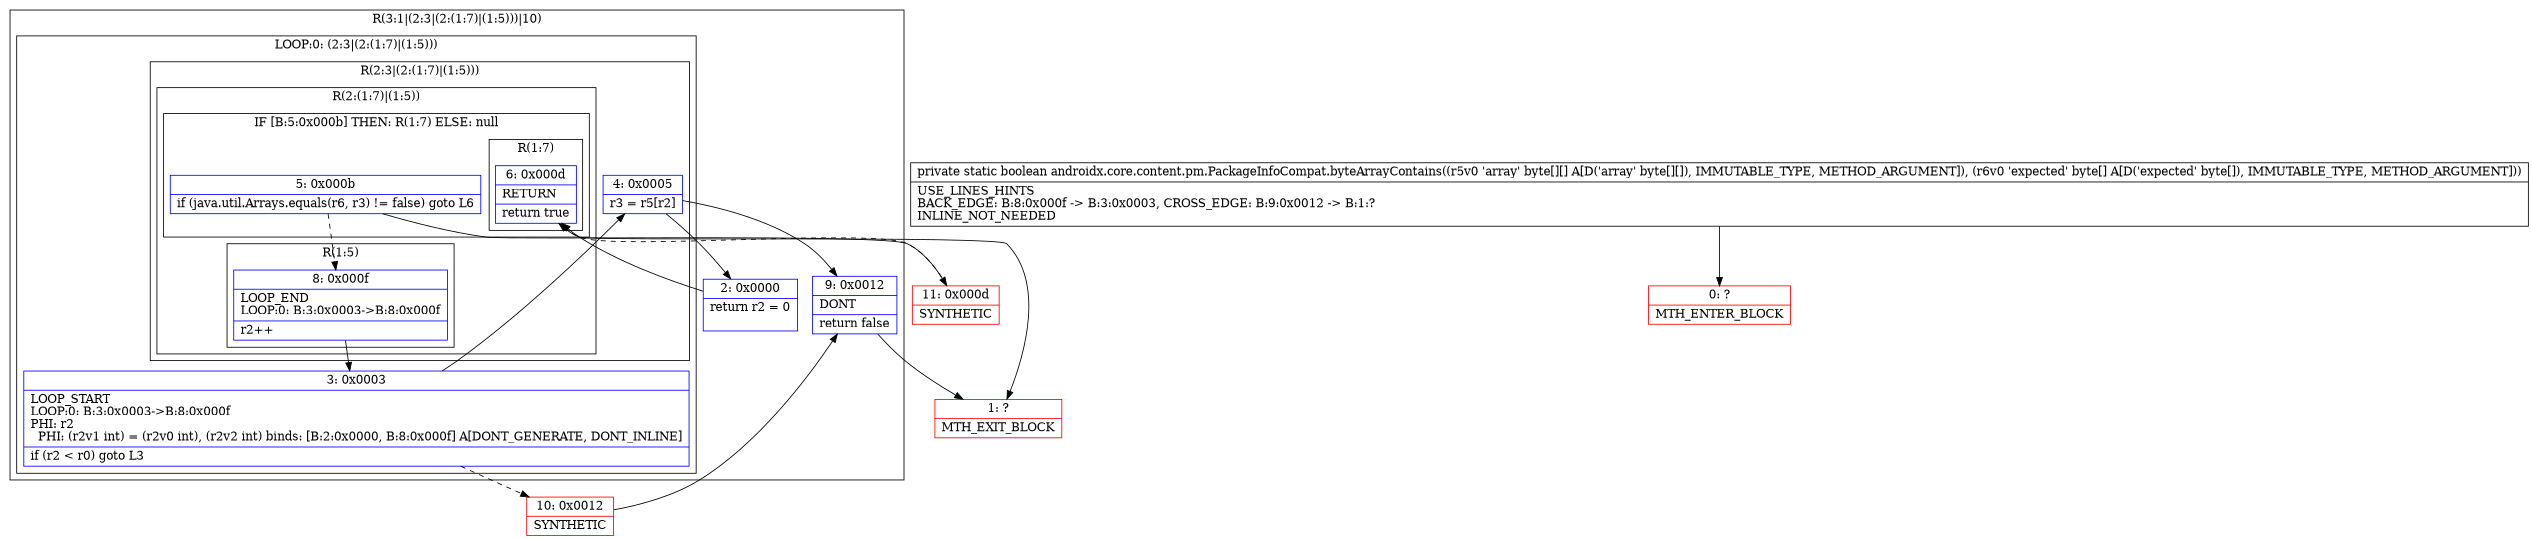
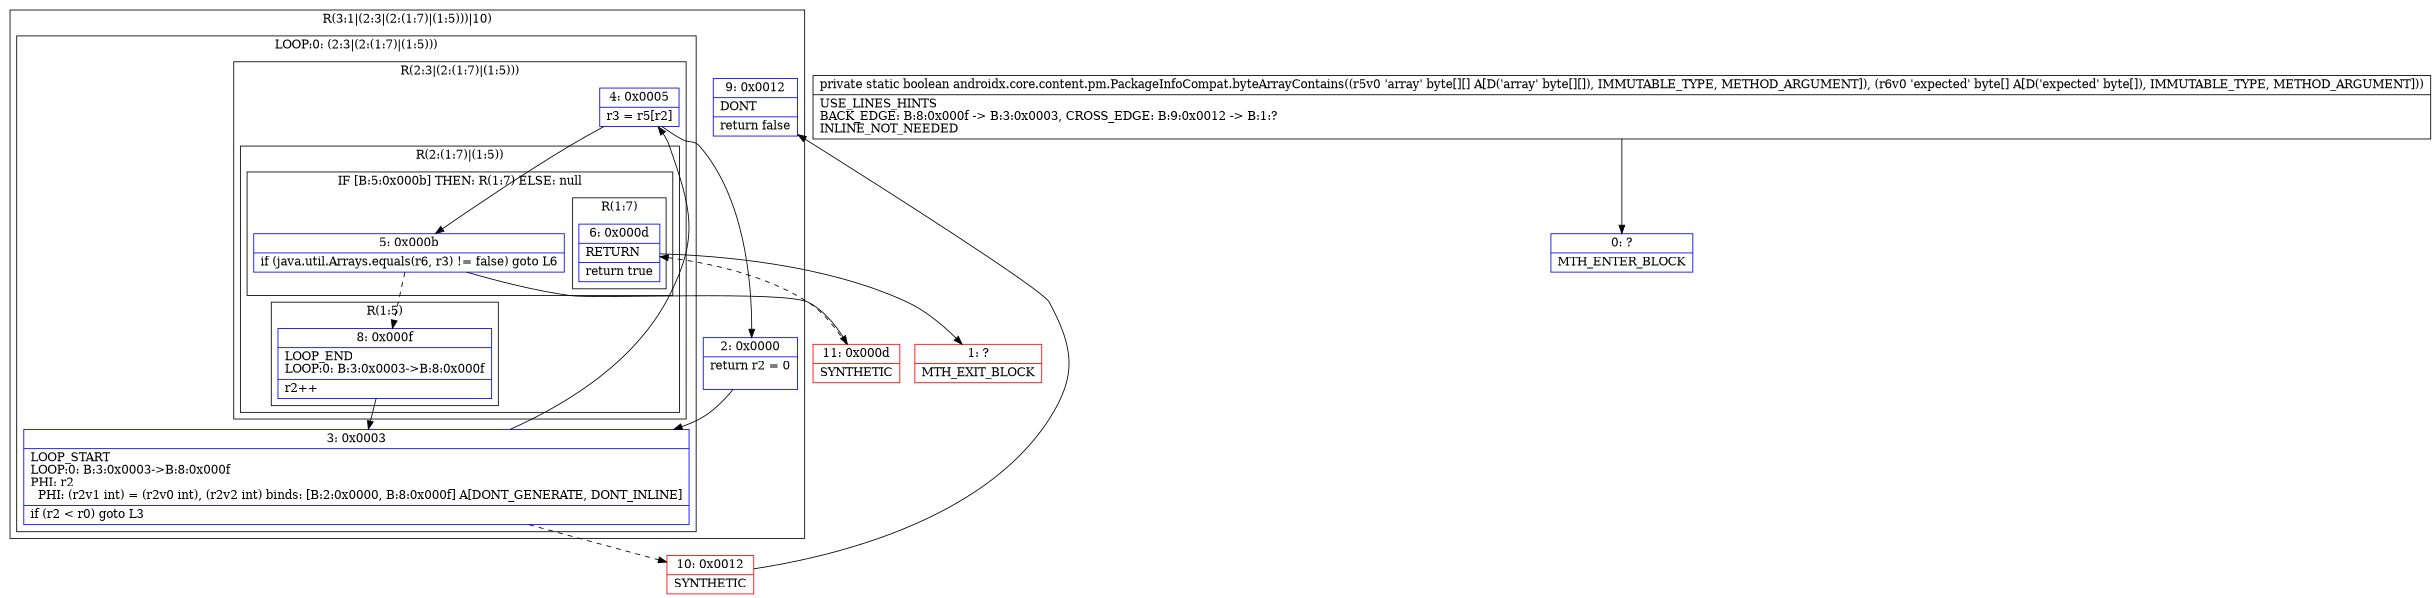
edge "4: 0x0005" -> "9: 0x0012": now "4: 0x0005" -> "5: 0x000b"
edge "2: 0x0000" -> "6: 0x000d": now "2: 0x0000" -> "3: 0x0003"
node "0: ?": color red -> blue
edge "9: 0x0012" -> "1: ?": removed
